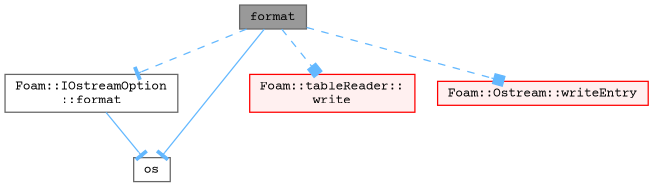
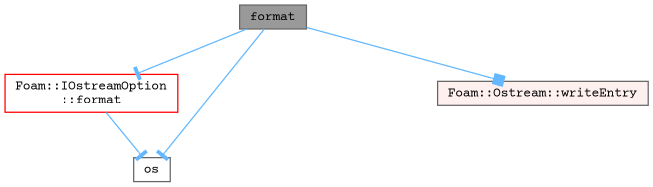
edge "format" -> "Foam::IOstreamOption ::format": style dashed -> solid
edge "format" -> "Foam::Ostream::writeEntry": style dashed -> solid
node "Foam::IOstreamOption ::format": color grey40 -> red
node "Foam::tableReader:: write": removed
node "Foam::Ostream::writeEntry": color red -> grey40
